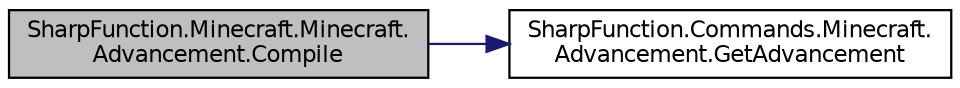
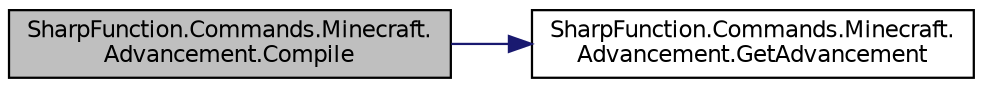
node "SharpFunction.Minecraft.Minecraft. Advancement.Compile": label "SharpFunction.Minecraft.Minecraft. Advancement.Compile" -> "SharpFunction.Commands.Minecraft. Advancement.Compile"
